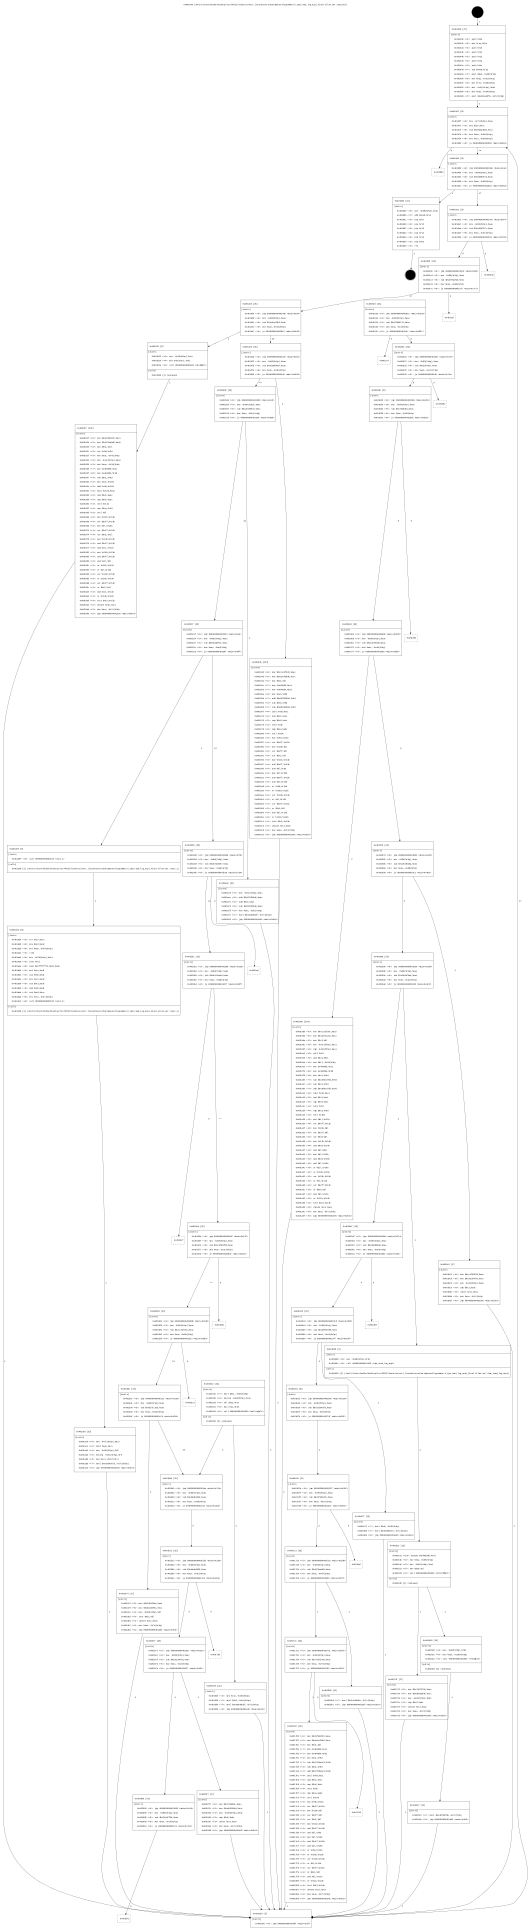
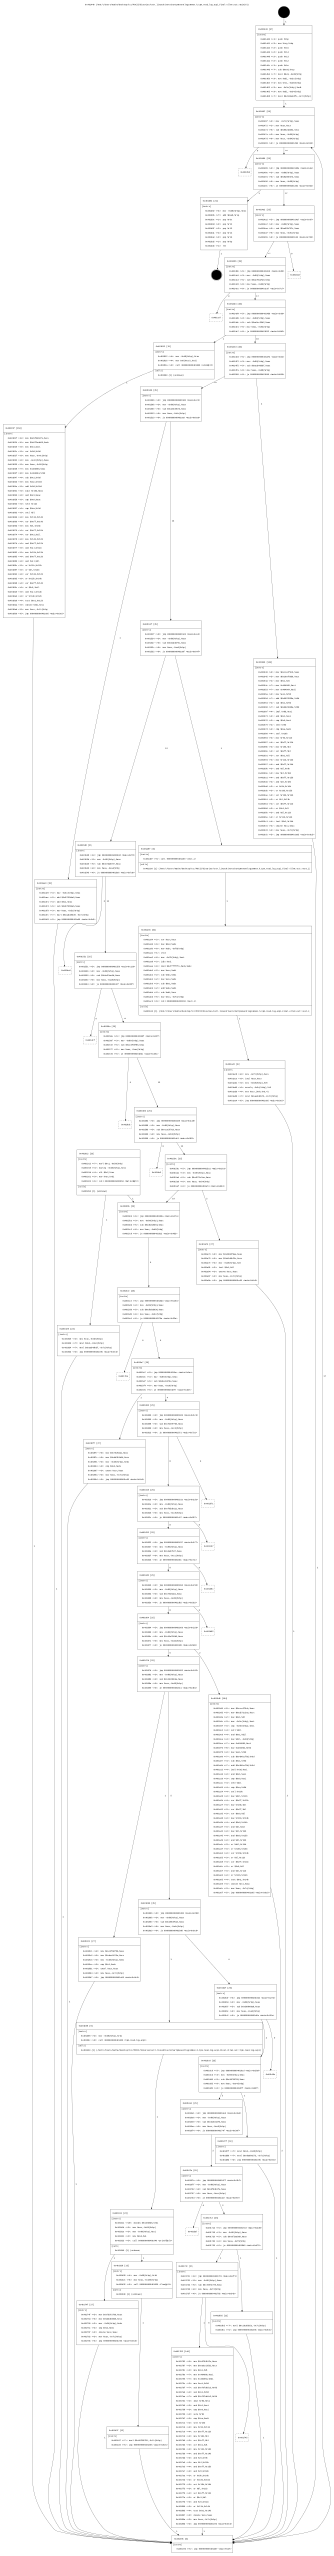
edge "0x401600 [25]" -> "0x401619 [25]": added, label "8"
